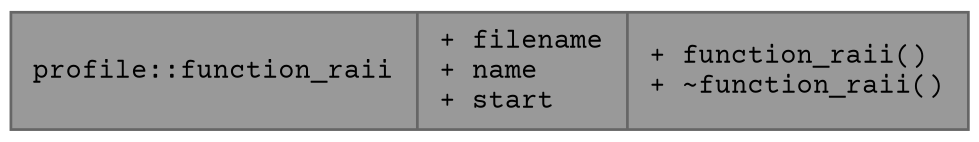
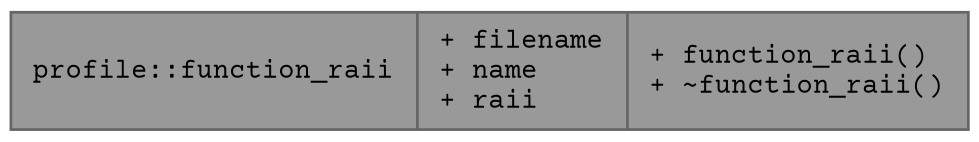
node "profile::function_raii": text "+ start" -> "+ raii"
